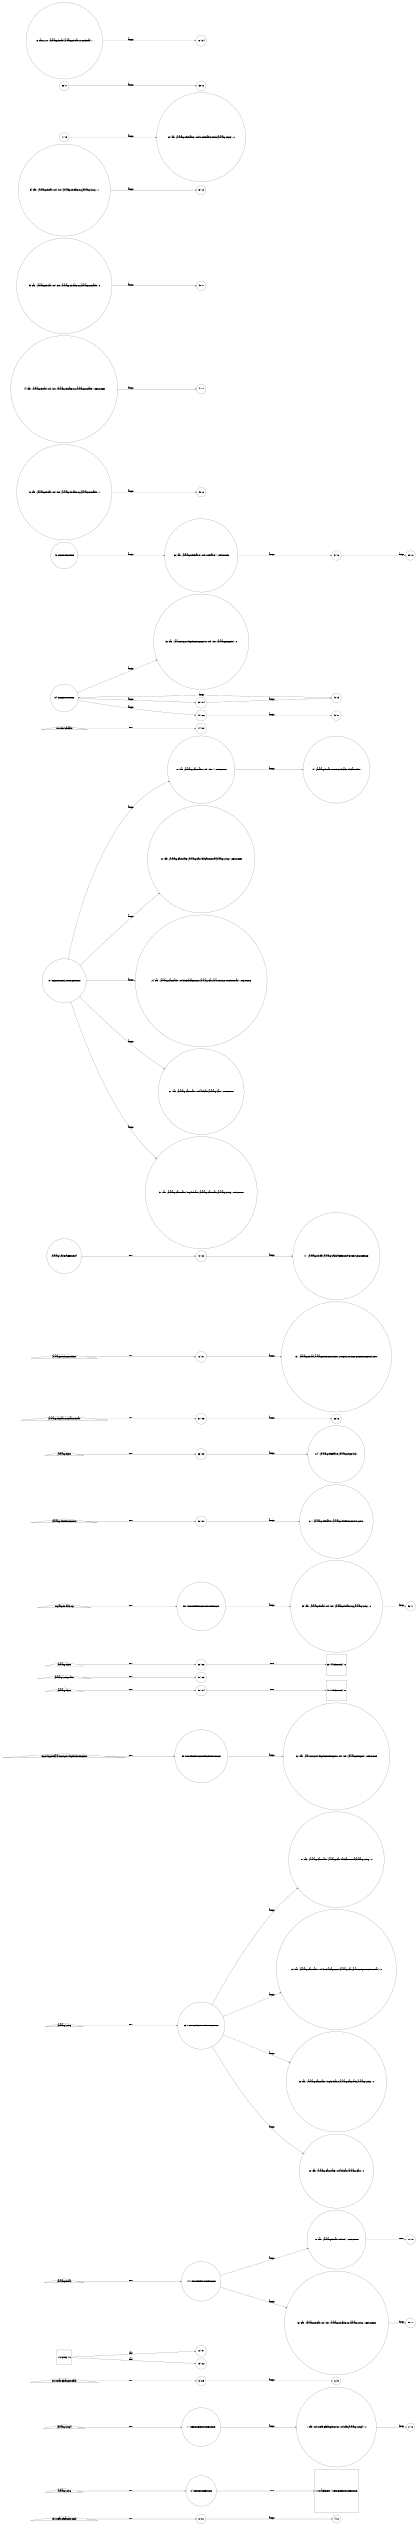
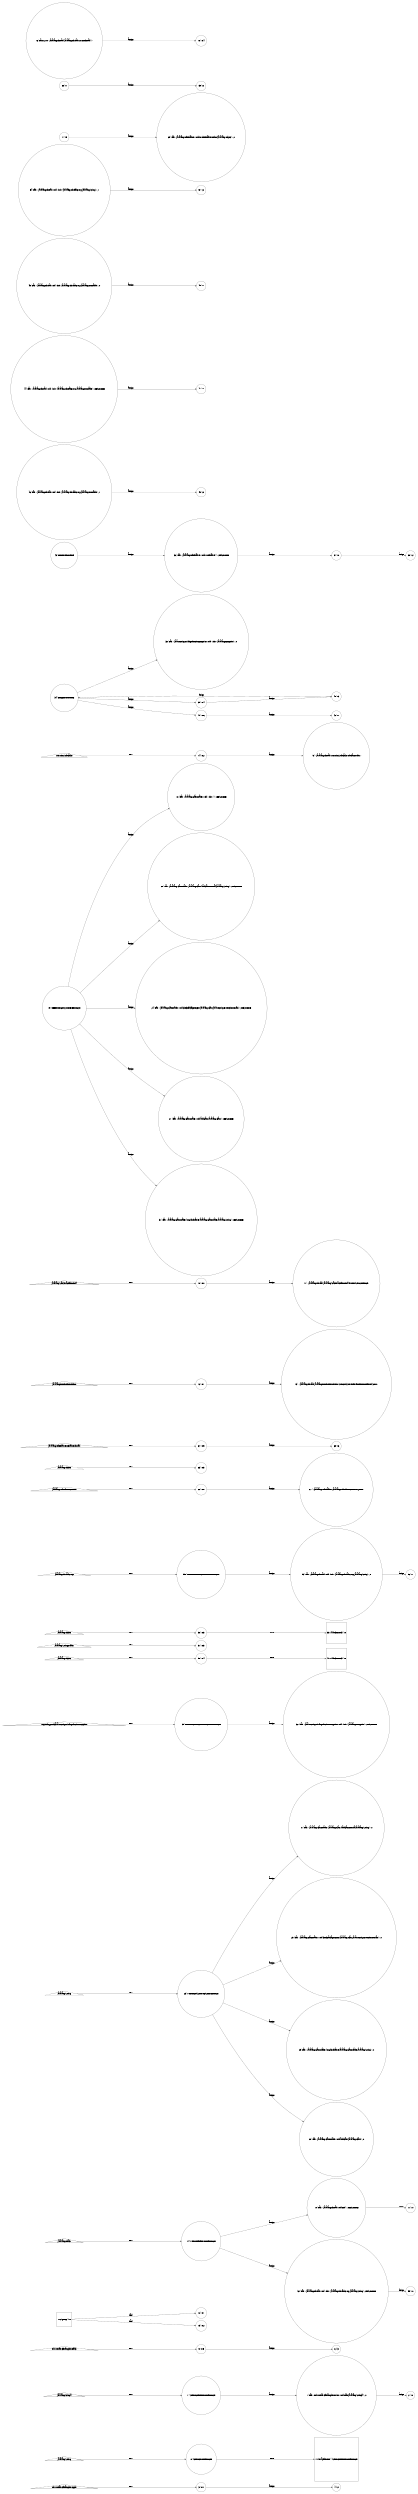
edge "18 | Pair <java.lang.ClassLoader: void <init>()>,THIS_NODE" -> "75 | <java.lang.Thread: sun.misc.SoftCache subclassAudits>": now "74 | $r2" -> "75 | <java.lang.Thread: sun.misc.SoftCache subclassAudits>"
node "java.lang.StackTraceElement[]": shape circle -> triangle
node "64 | <java.lang.ref.Finalizer: java.lang.Object lock>": removed
node "long.lang.ThreadGroup": label "long.lang.ThreadGroup" -> "java.lang.ThreadGroup"
node "java.lang.Thread": label "java.lang.Thread" -> "java.lang.Peach"
